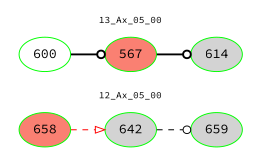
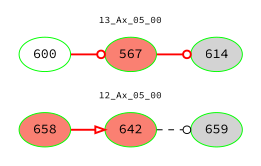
edge "600" -> "567": color black -> red
edge "567" -> "614": color black -> red
edge "658" -> "642": style dashed -> bold
node "642": fillcolor lightgrey -> salmon
